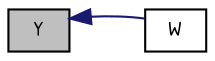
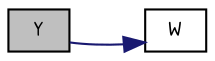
edge "W" -> "Y": reversed
